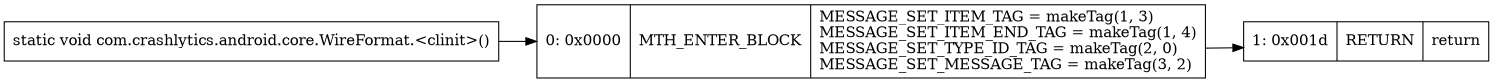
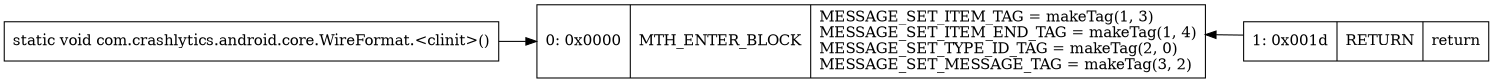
edge "0: 0x0000" -> "1: 0x001d": reversed
